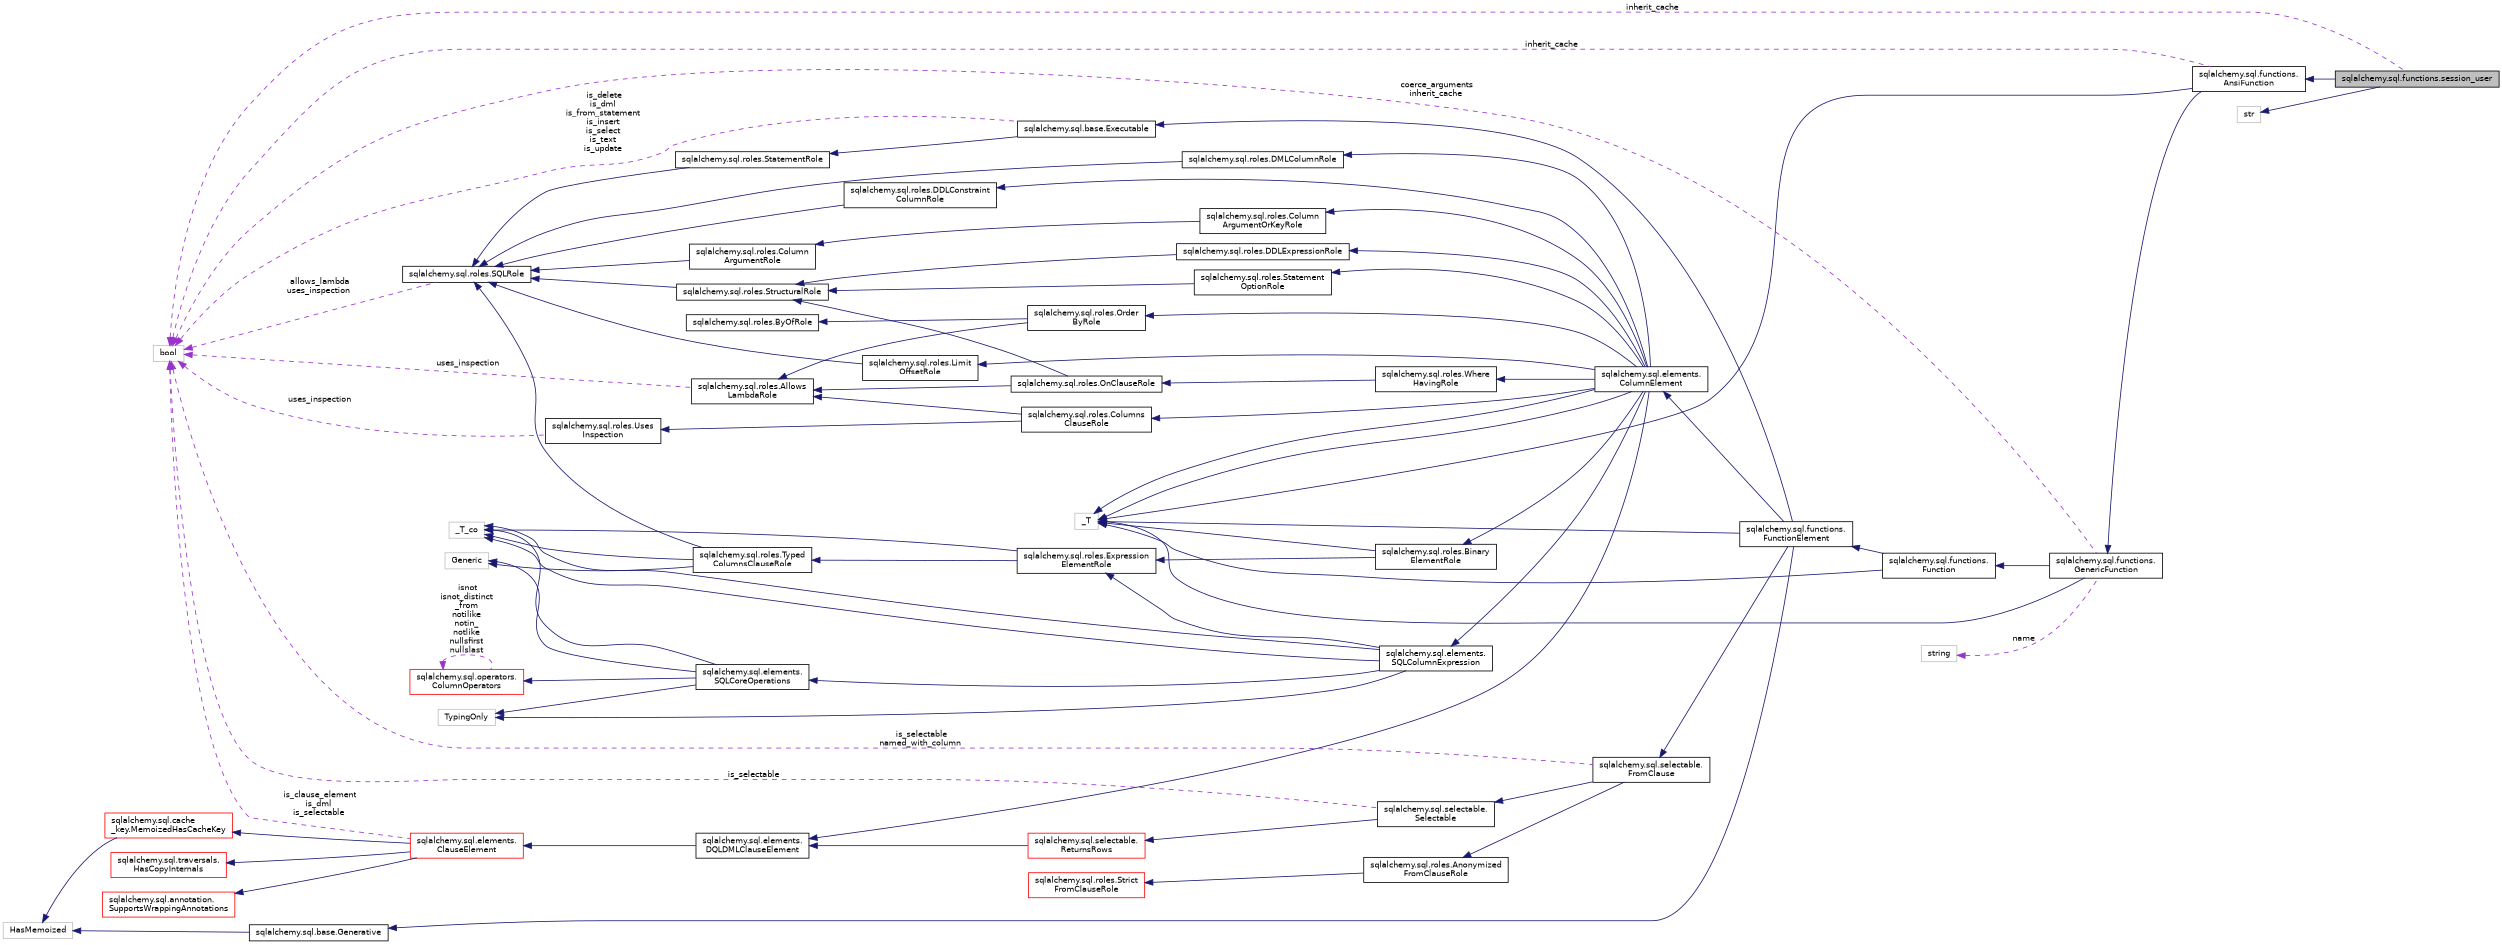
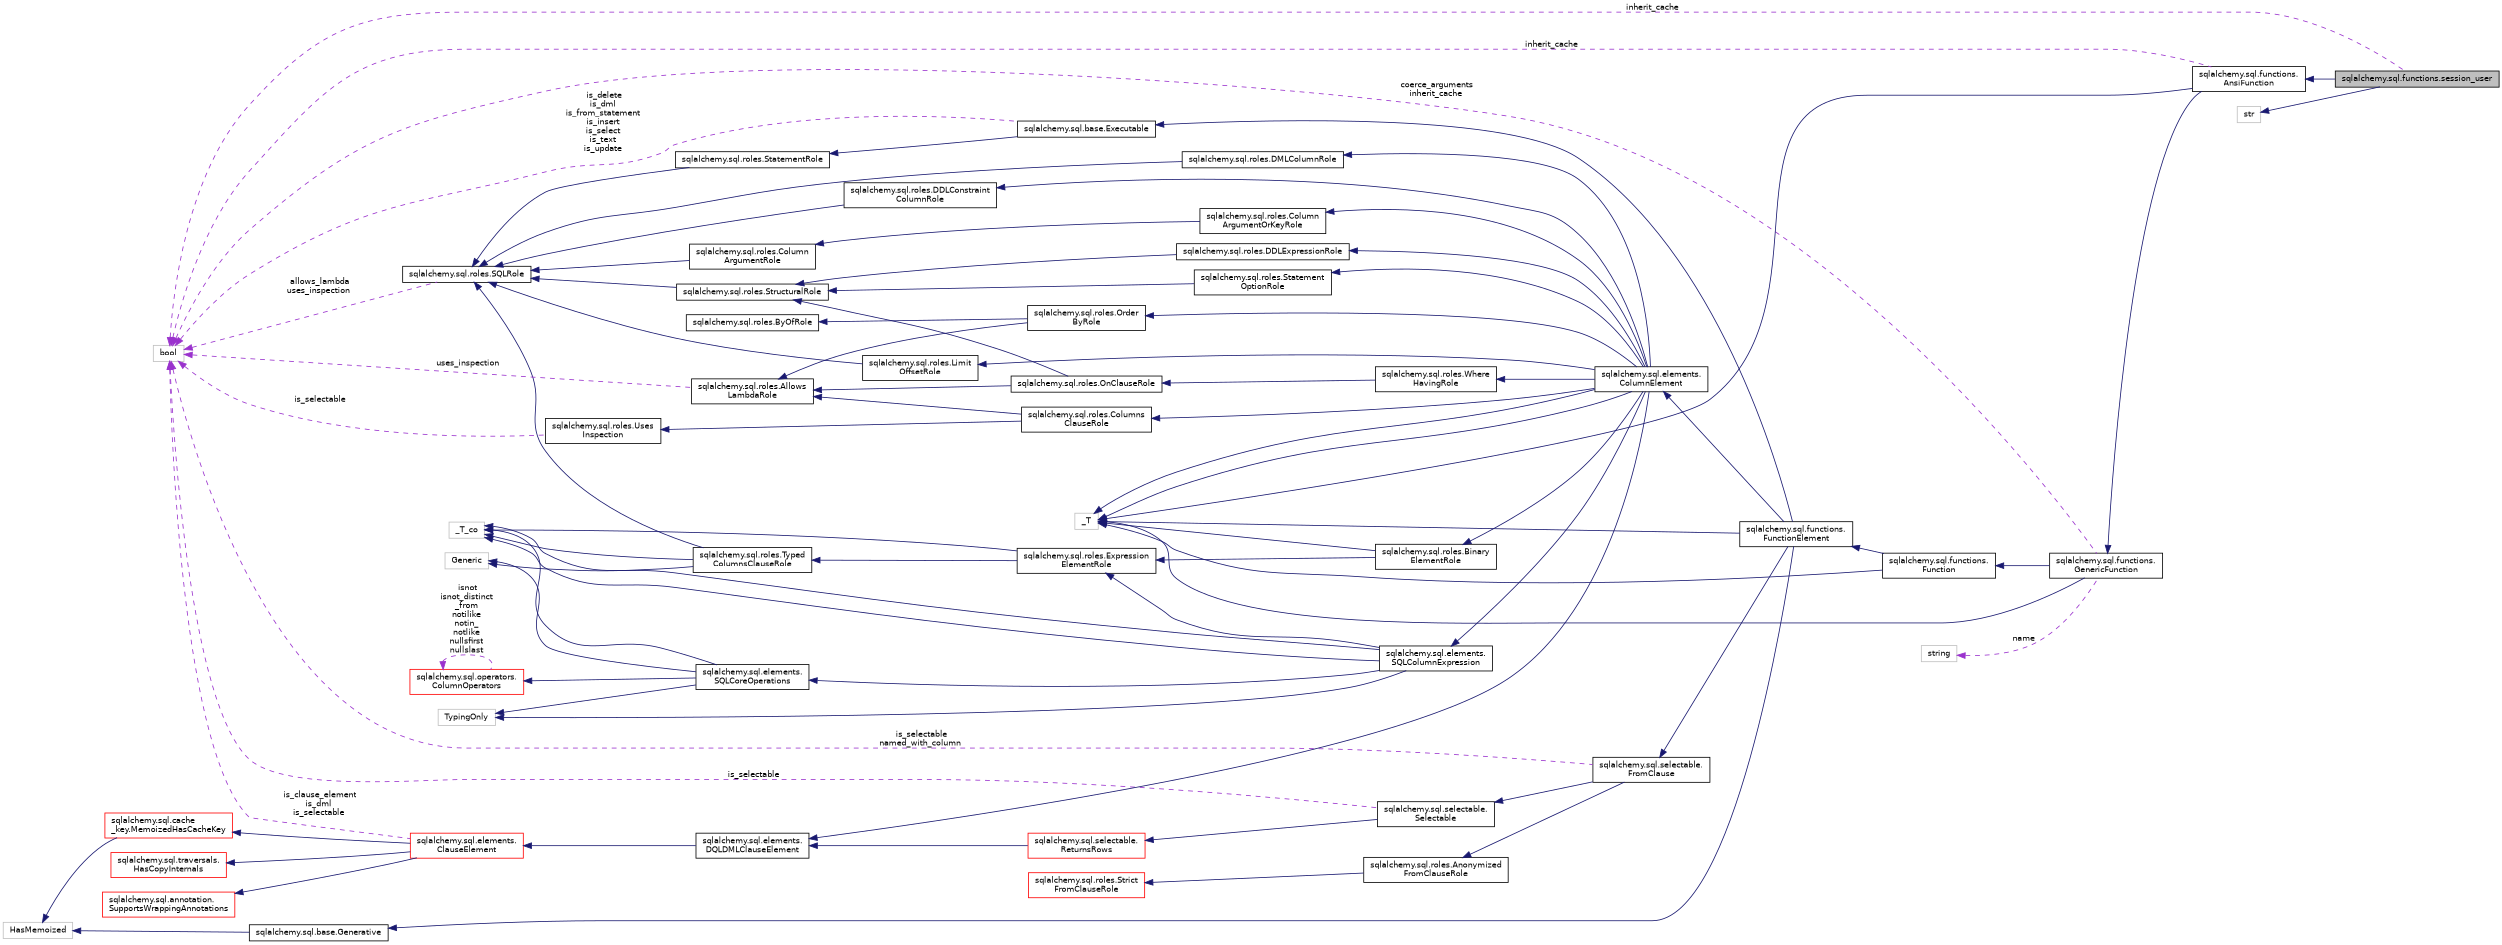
edge "sqlalchemy.sql.roles.Uses Inspection" -> "bool": label " uses_inspection" -> " is_selectable"
